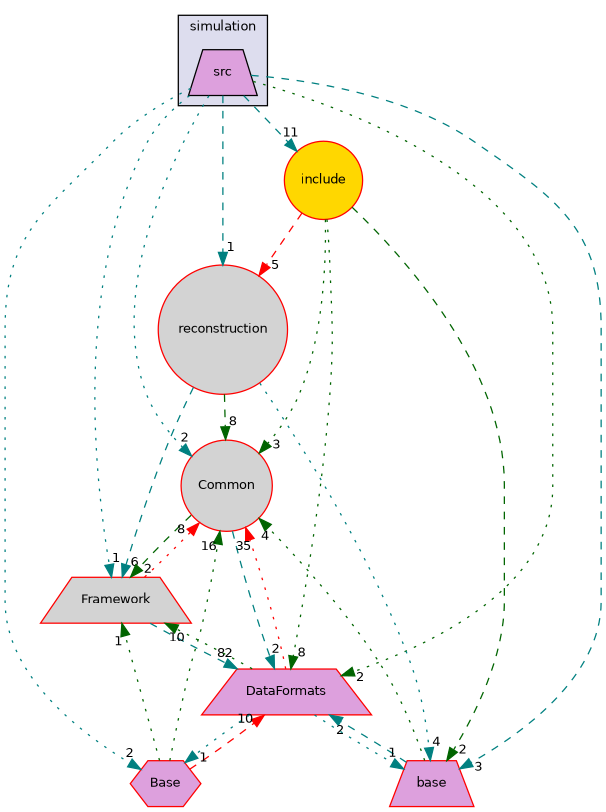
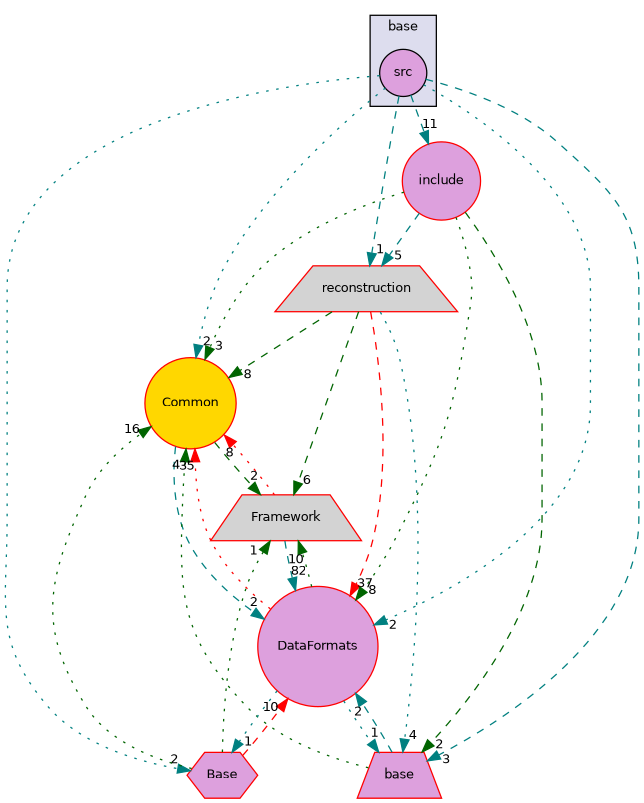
cluster "simulation": label "simulation" -> "base"
node "src": shape trapezium -> circle
node "include": fillcolor gold -> plum
edge "include" -> "reconstruction": color red -> teal
edge "src" -> "Framework": removed
node "reconstruction": shape circle -> trapezium
edge "src" -> "DataFormats": color darkgreen -> teal
edge "reconstruction" -> "DataFormats": added
edge "reconstruction" -> "Framework": color teal -> darkgreen
node "Common": fillcolor lightgrey -> gold
node "DataFormats": shape trapezium -> circle
